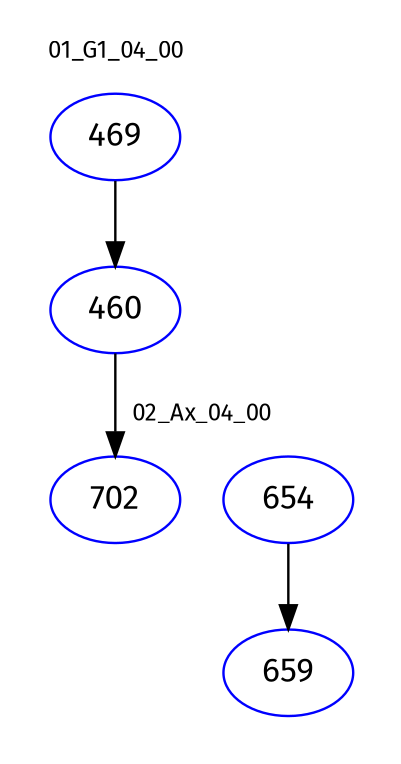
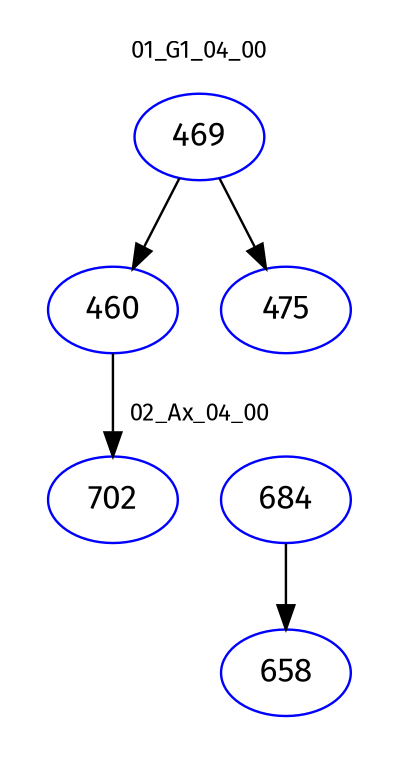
node "475": added
node "654": label "654" -> "684"
node "659": label "659" -> "658"
